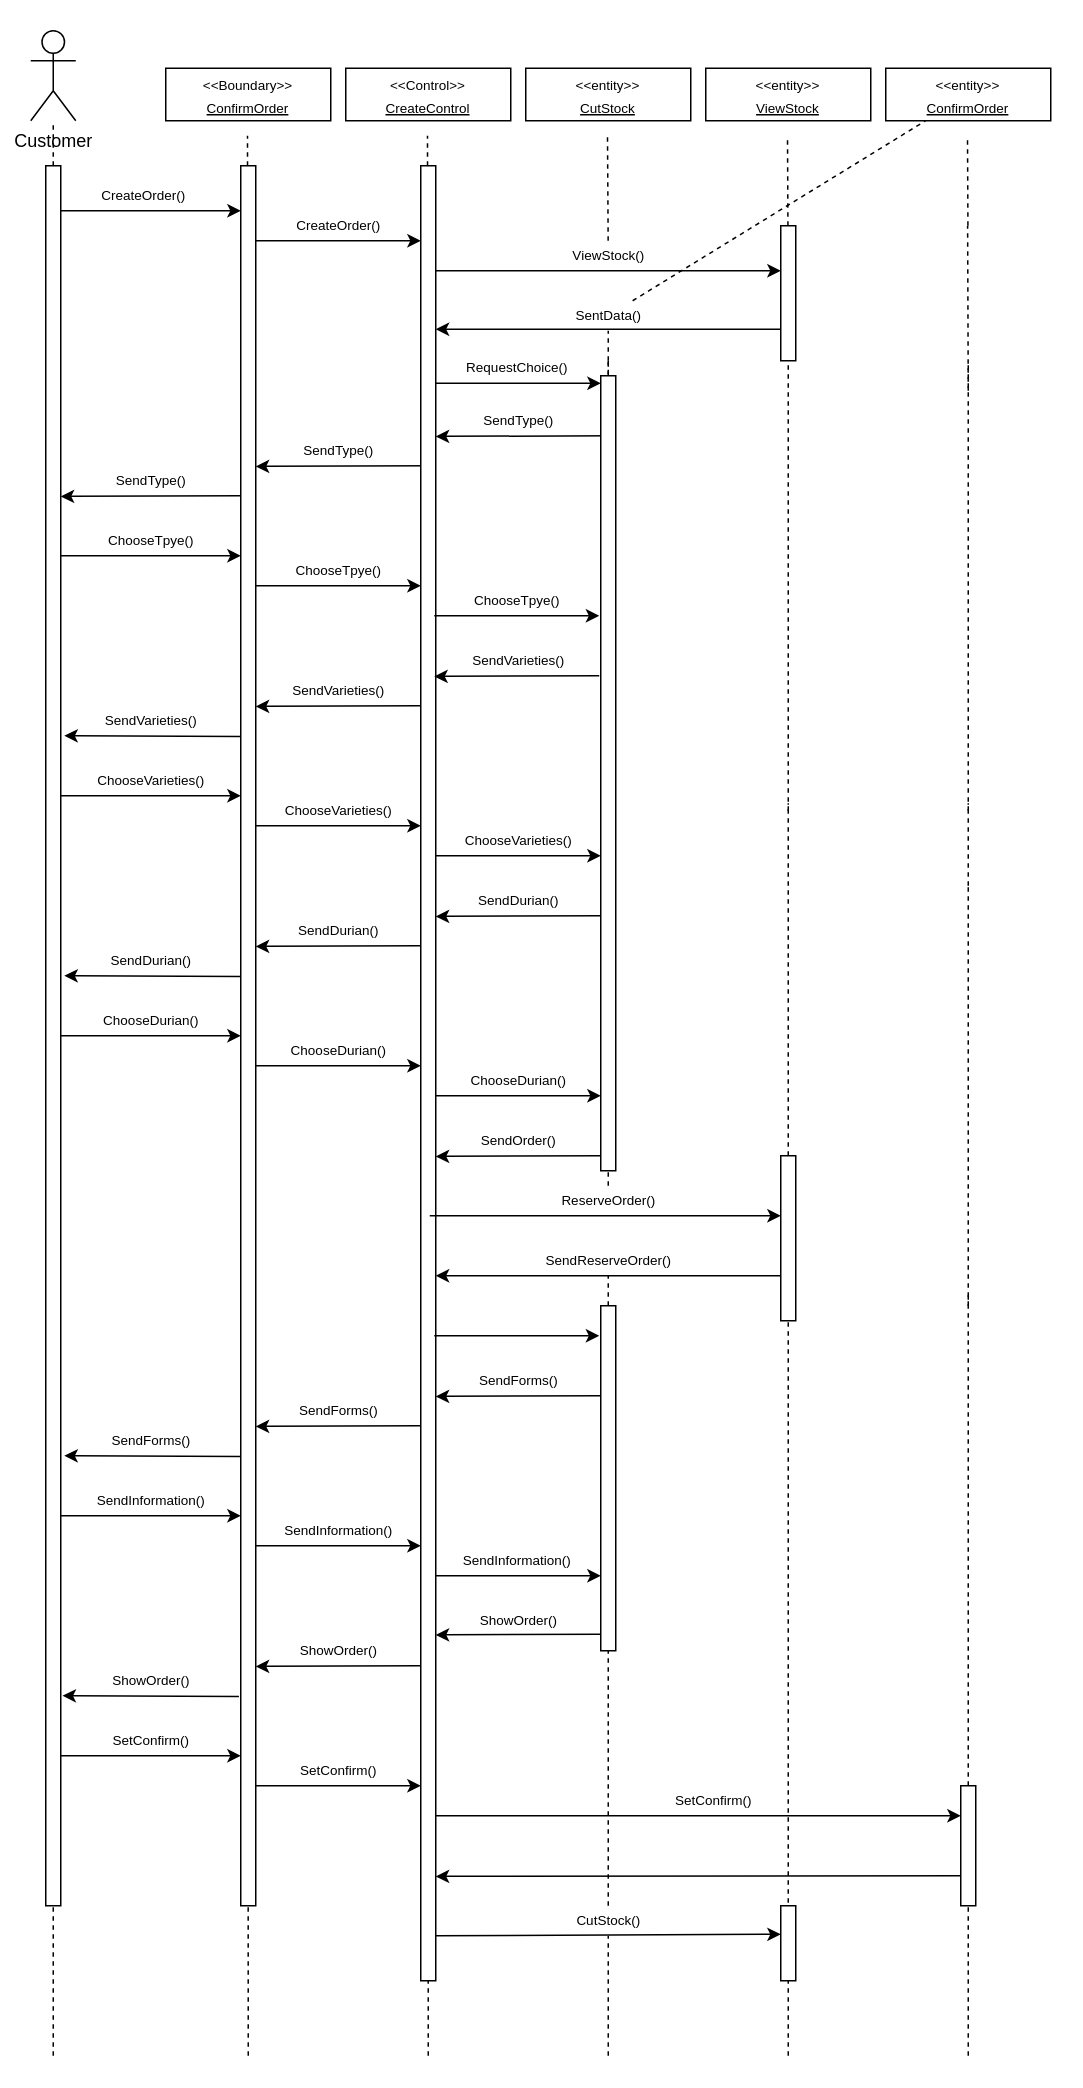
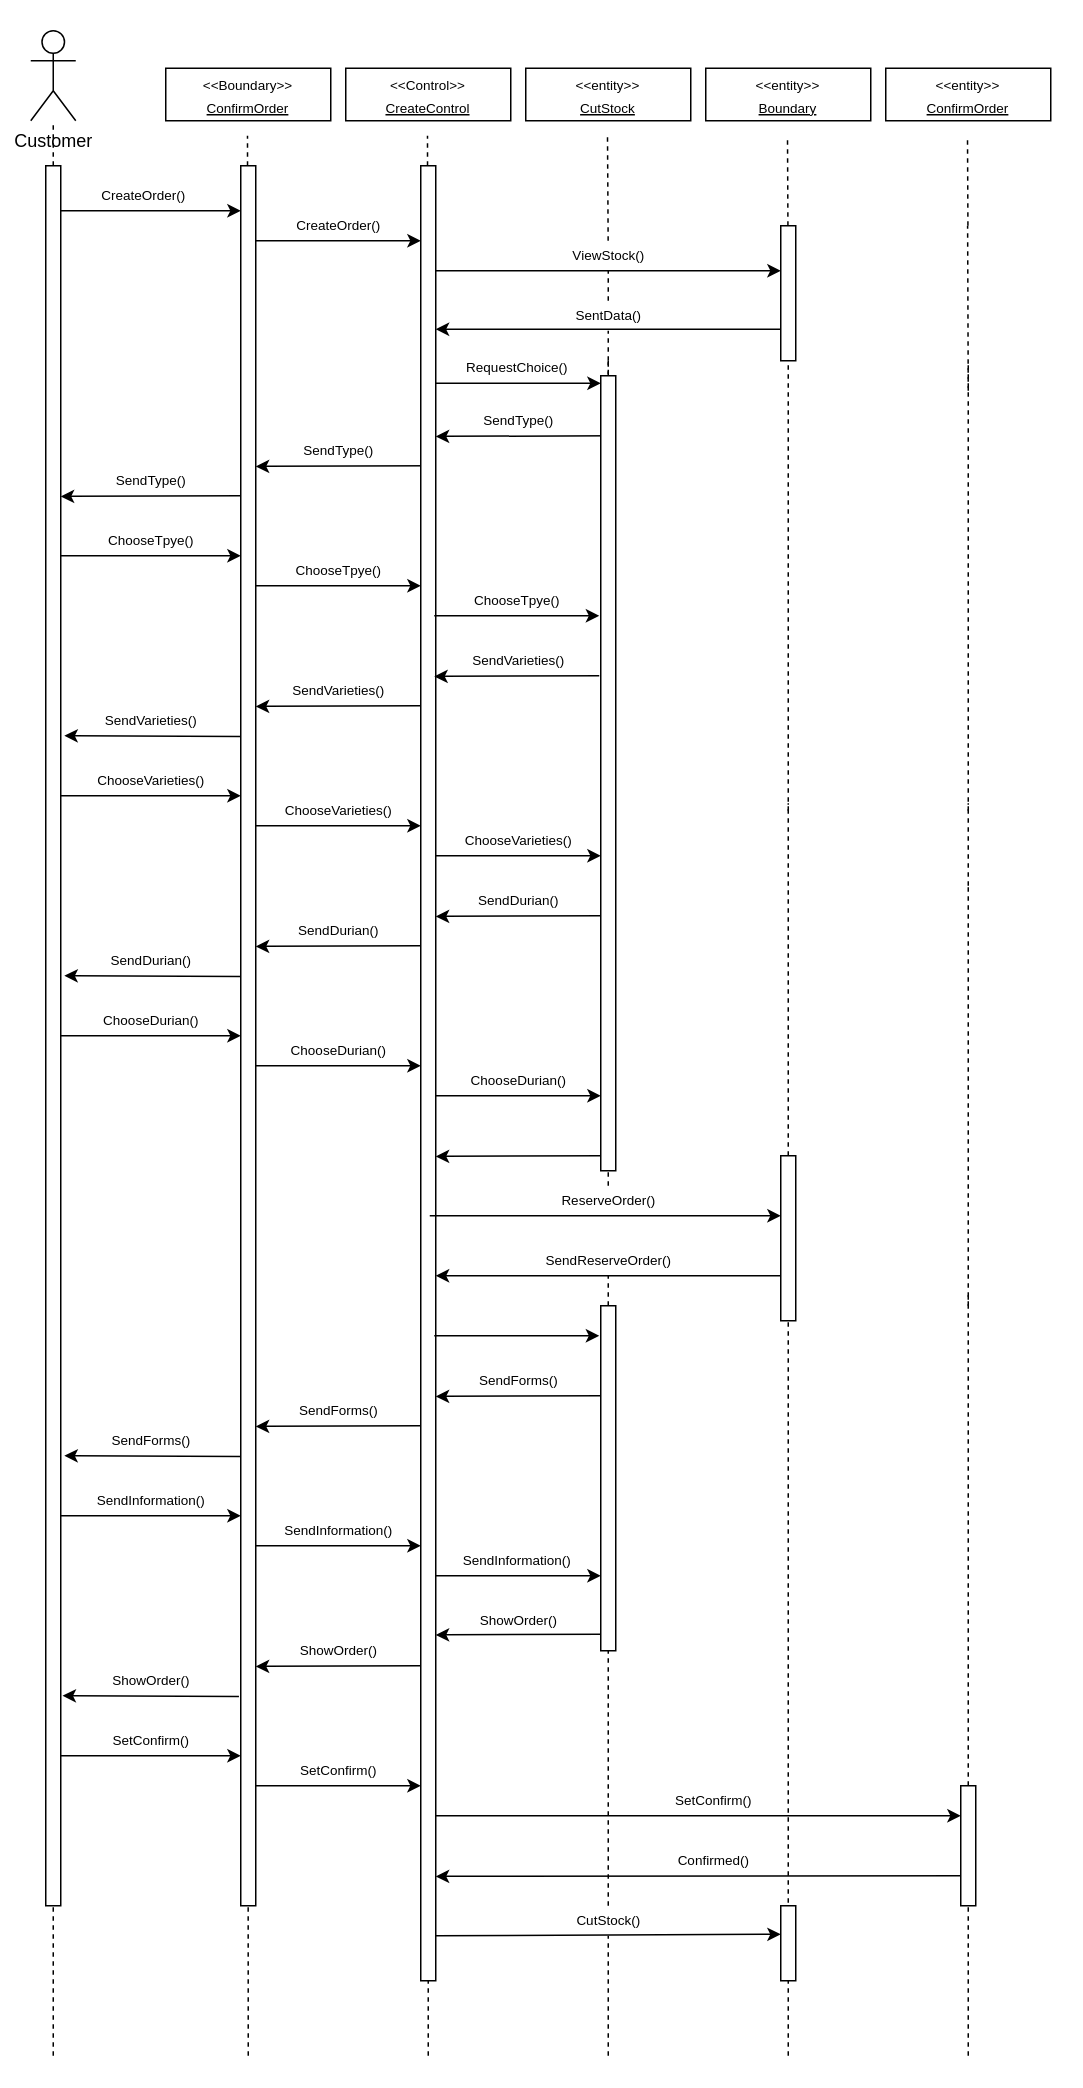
node "<<entity>> ViewStock": label "<<entity>> ViewStock" -> "<<entity>> Boundary"
edge "<<entity>> ConfirmOrder" -- "SentData()": now "ViewStock()" -- "SentData()"
node "SendOrder()": removed
node "Confirmed()": added
